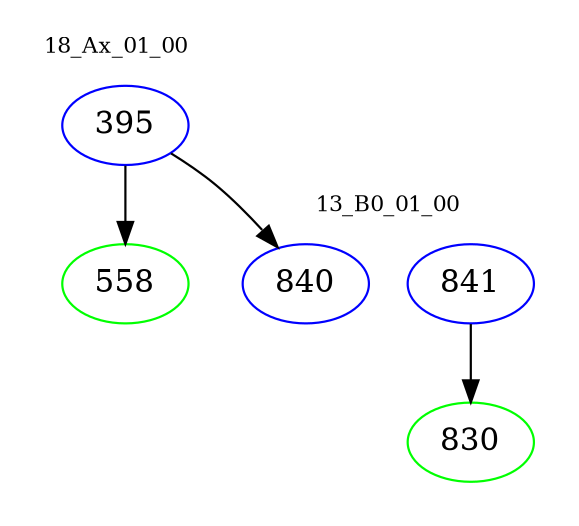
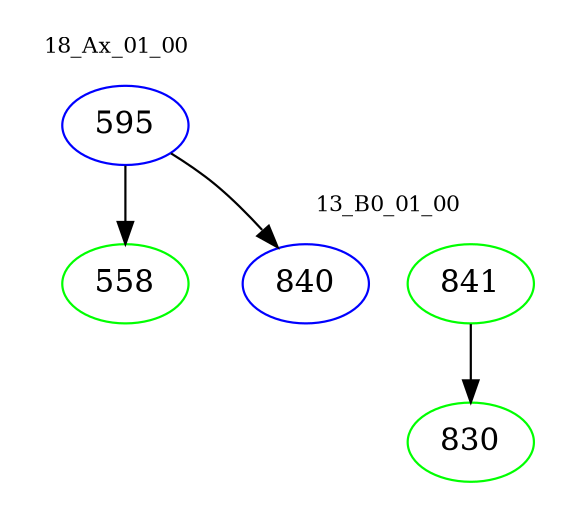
node "395": label "395" -> "595"
node "841": color blue -> green
